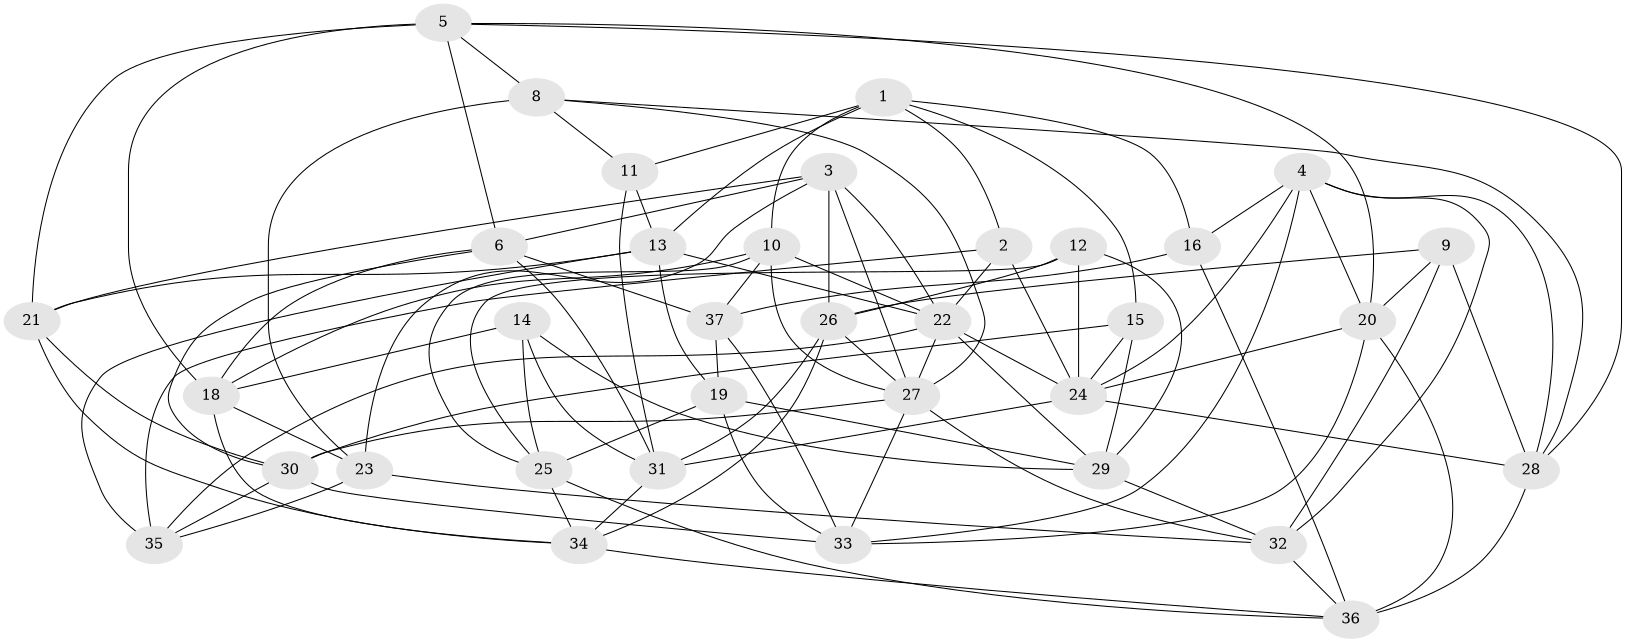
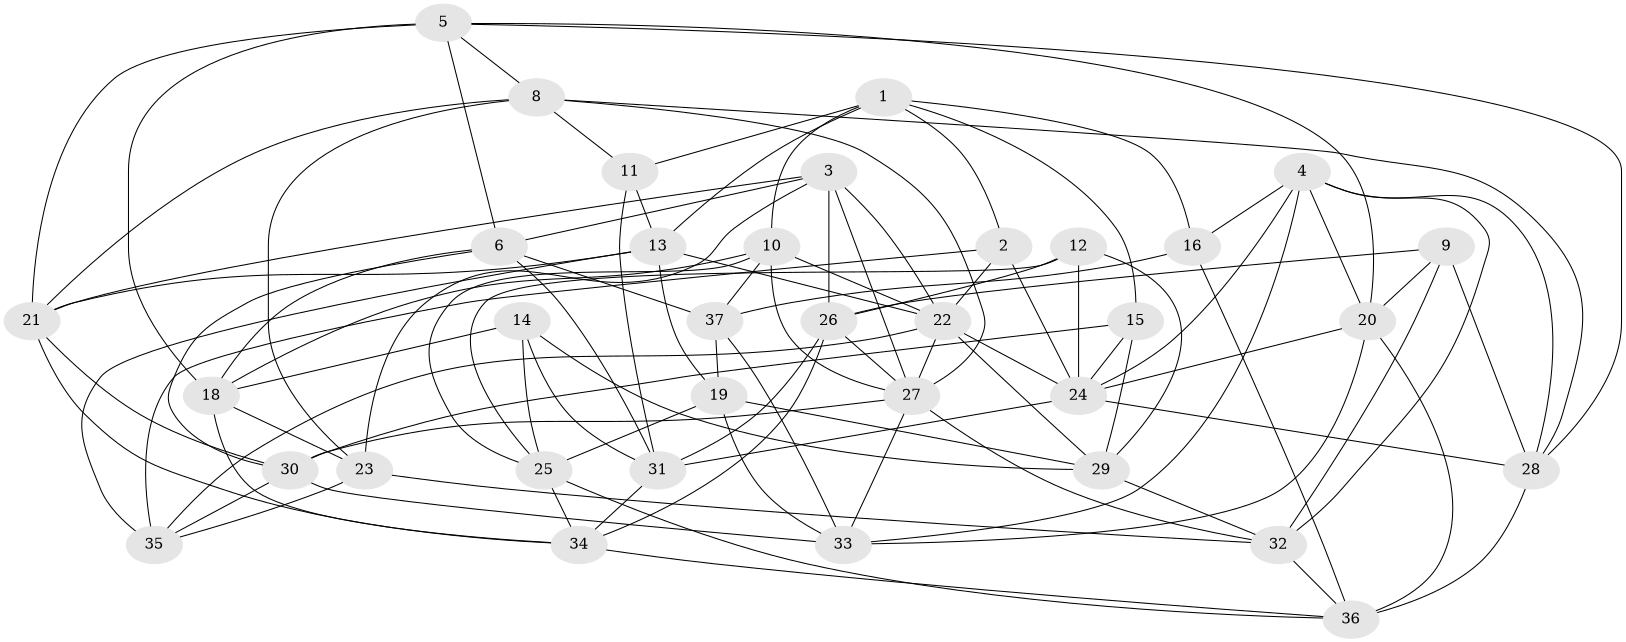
edge "8" -- "21": added
